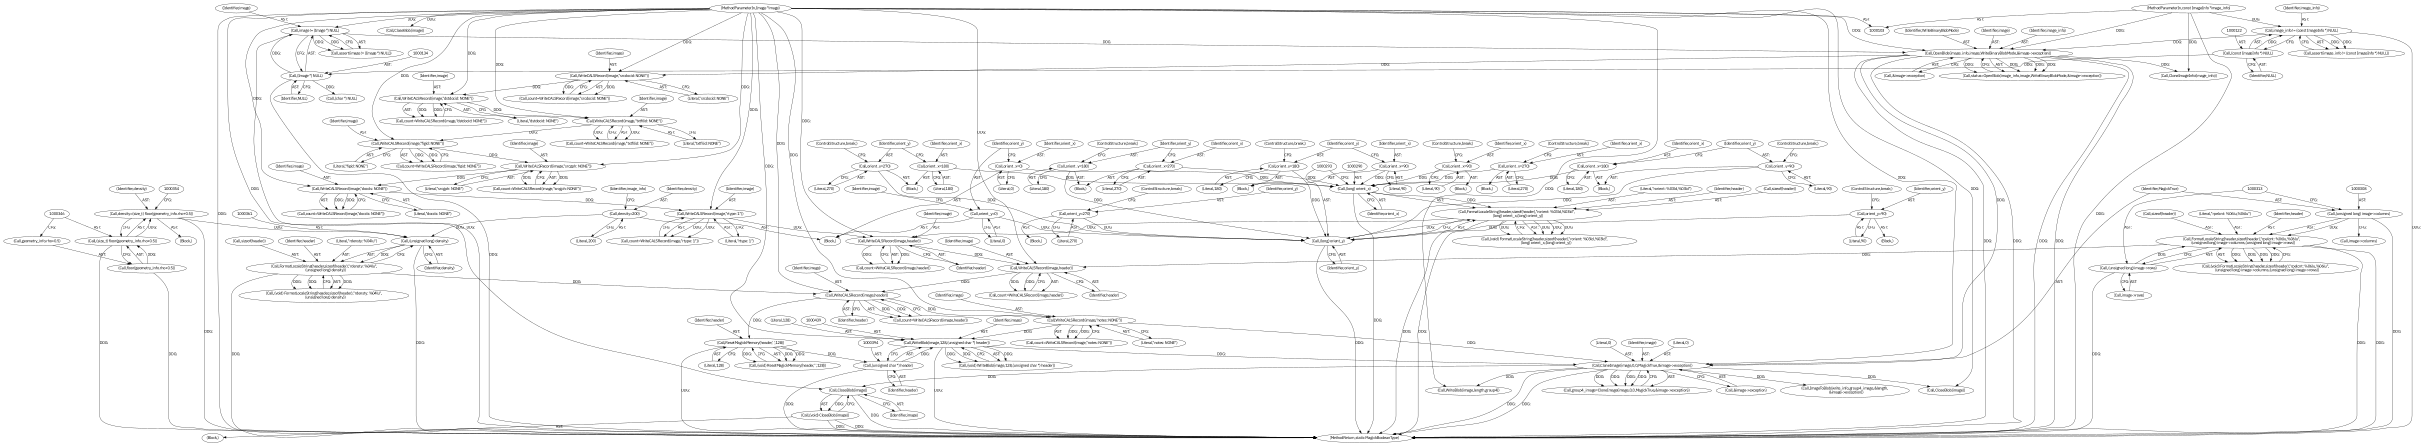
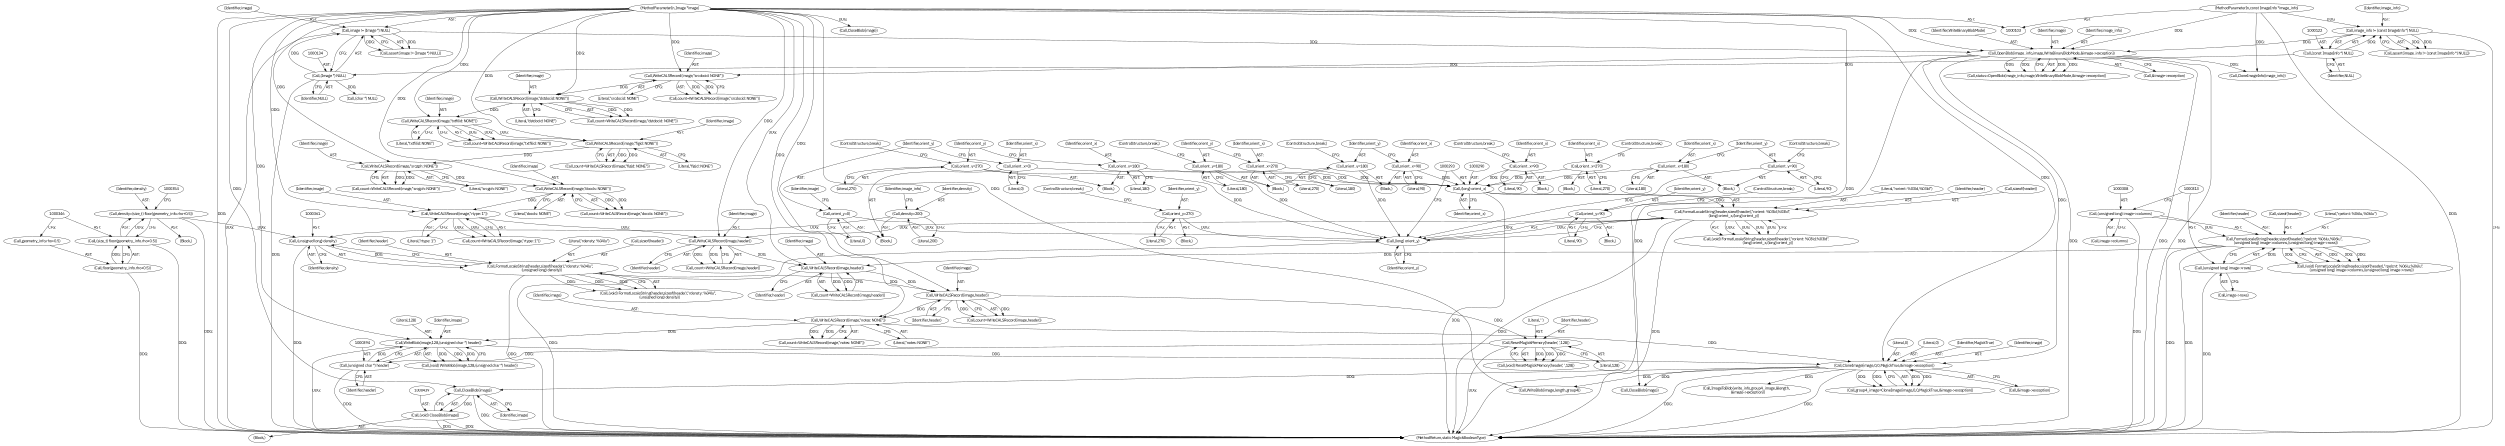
edge "(MethodParameterIn,Image *image)" -> "(Call,image != (Image *) NULL)": label "DDG: " -> "AST: "
edge "(Call,image_info != (const ImageInfo *) NULL)" -> "(Call,(const ImageInfo *) NULL)": label "CFG: " -> "AST: "
edge "1000293" -> "(Call,(long) orient_x)": label "CFG: " -> "AST: "
edge "1000293" -> "(Call,(long) orient_y)": label "AST: " -> "CFG: "
edge "(Identifier,MagickTrue)" -> "(Call,(unsigned long) image->columns)": now "(Call,image->columns)" -> "(Call,(unsigned long) image->columns)"
edge "(Call,image_info != (const ImageInfo *) NULL)" -> "(MethodReturn,static MagickBooleanType)": label "DDG: " -> "CFG: "
node "(Literal,' ')": added
edge "1000439" -> "(Call,WriteBlob(image,128,(unsigned char *) header))": now "1000439" -> "(Call,(void) CloseBlob(image))"
